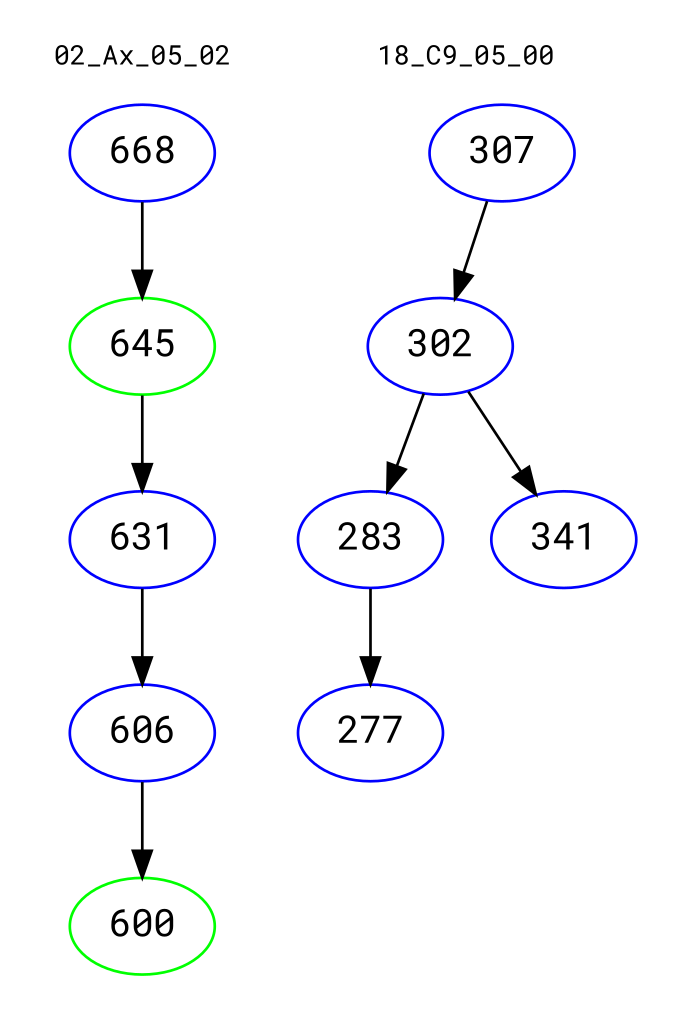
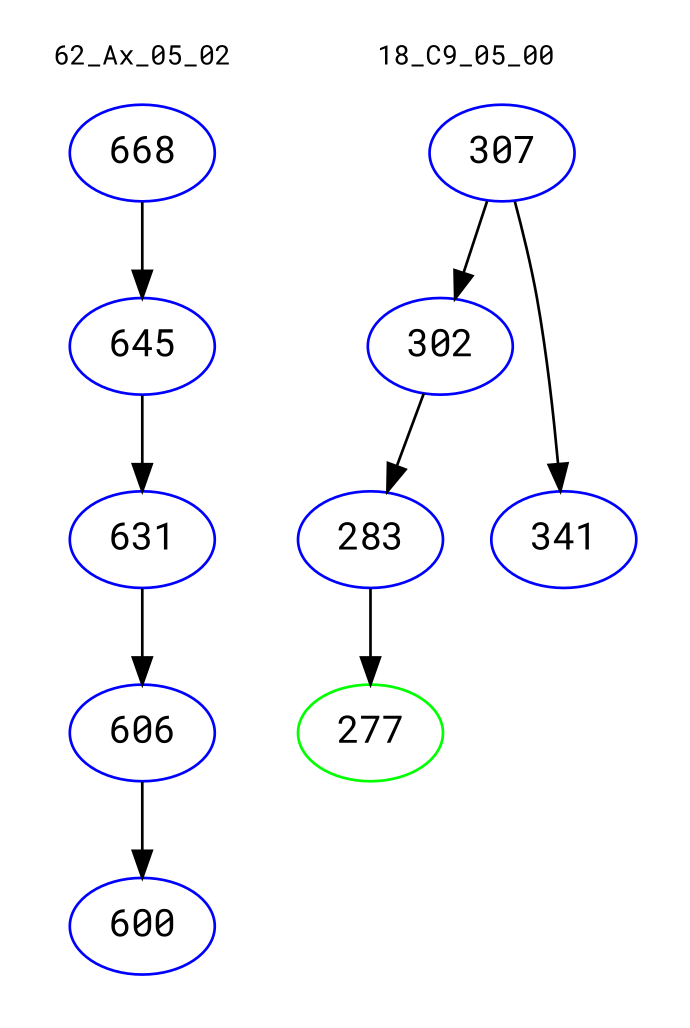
cluster "02_Ax_05_02": label "02_Ax_05_02" -> "62_Ax_05_02"
node "645": color green -> blue
edge "302" -> "341": now "307" -> "341"
node "277": color blue -> green
node "600": color green -> blue
